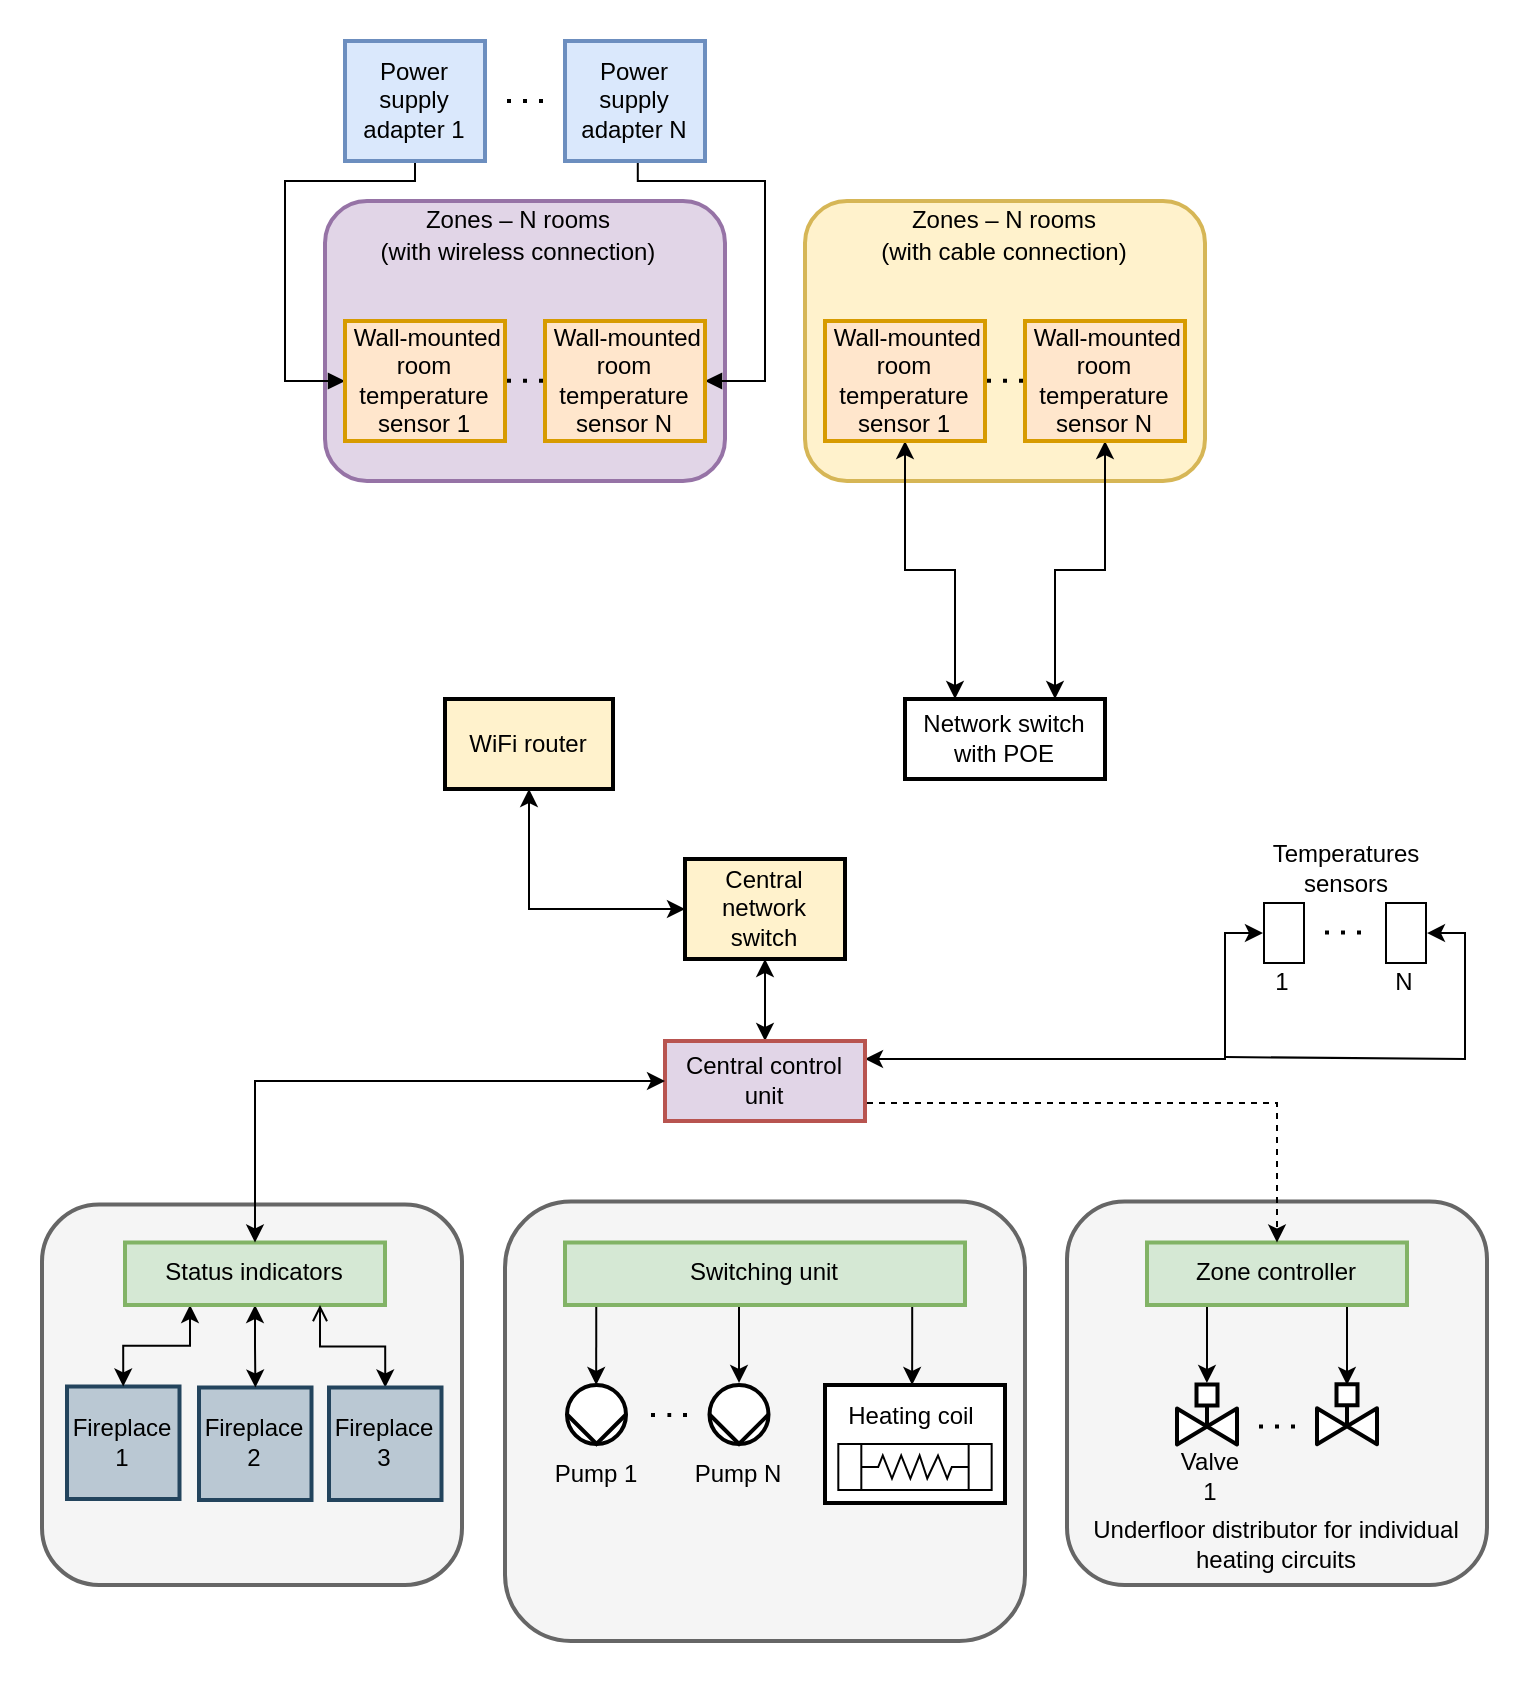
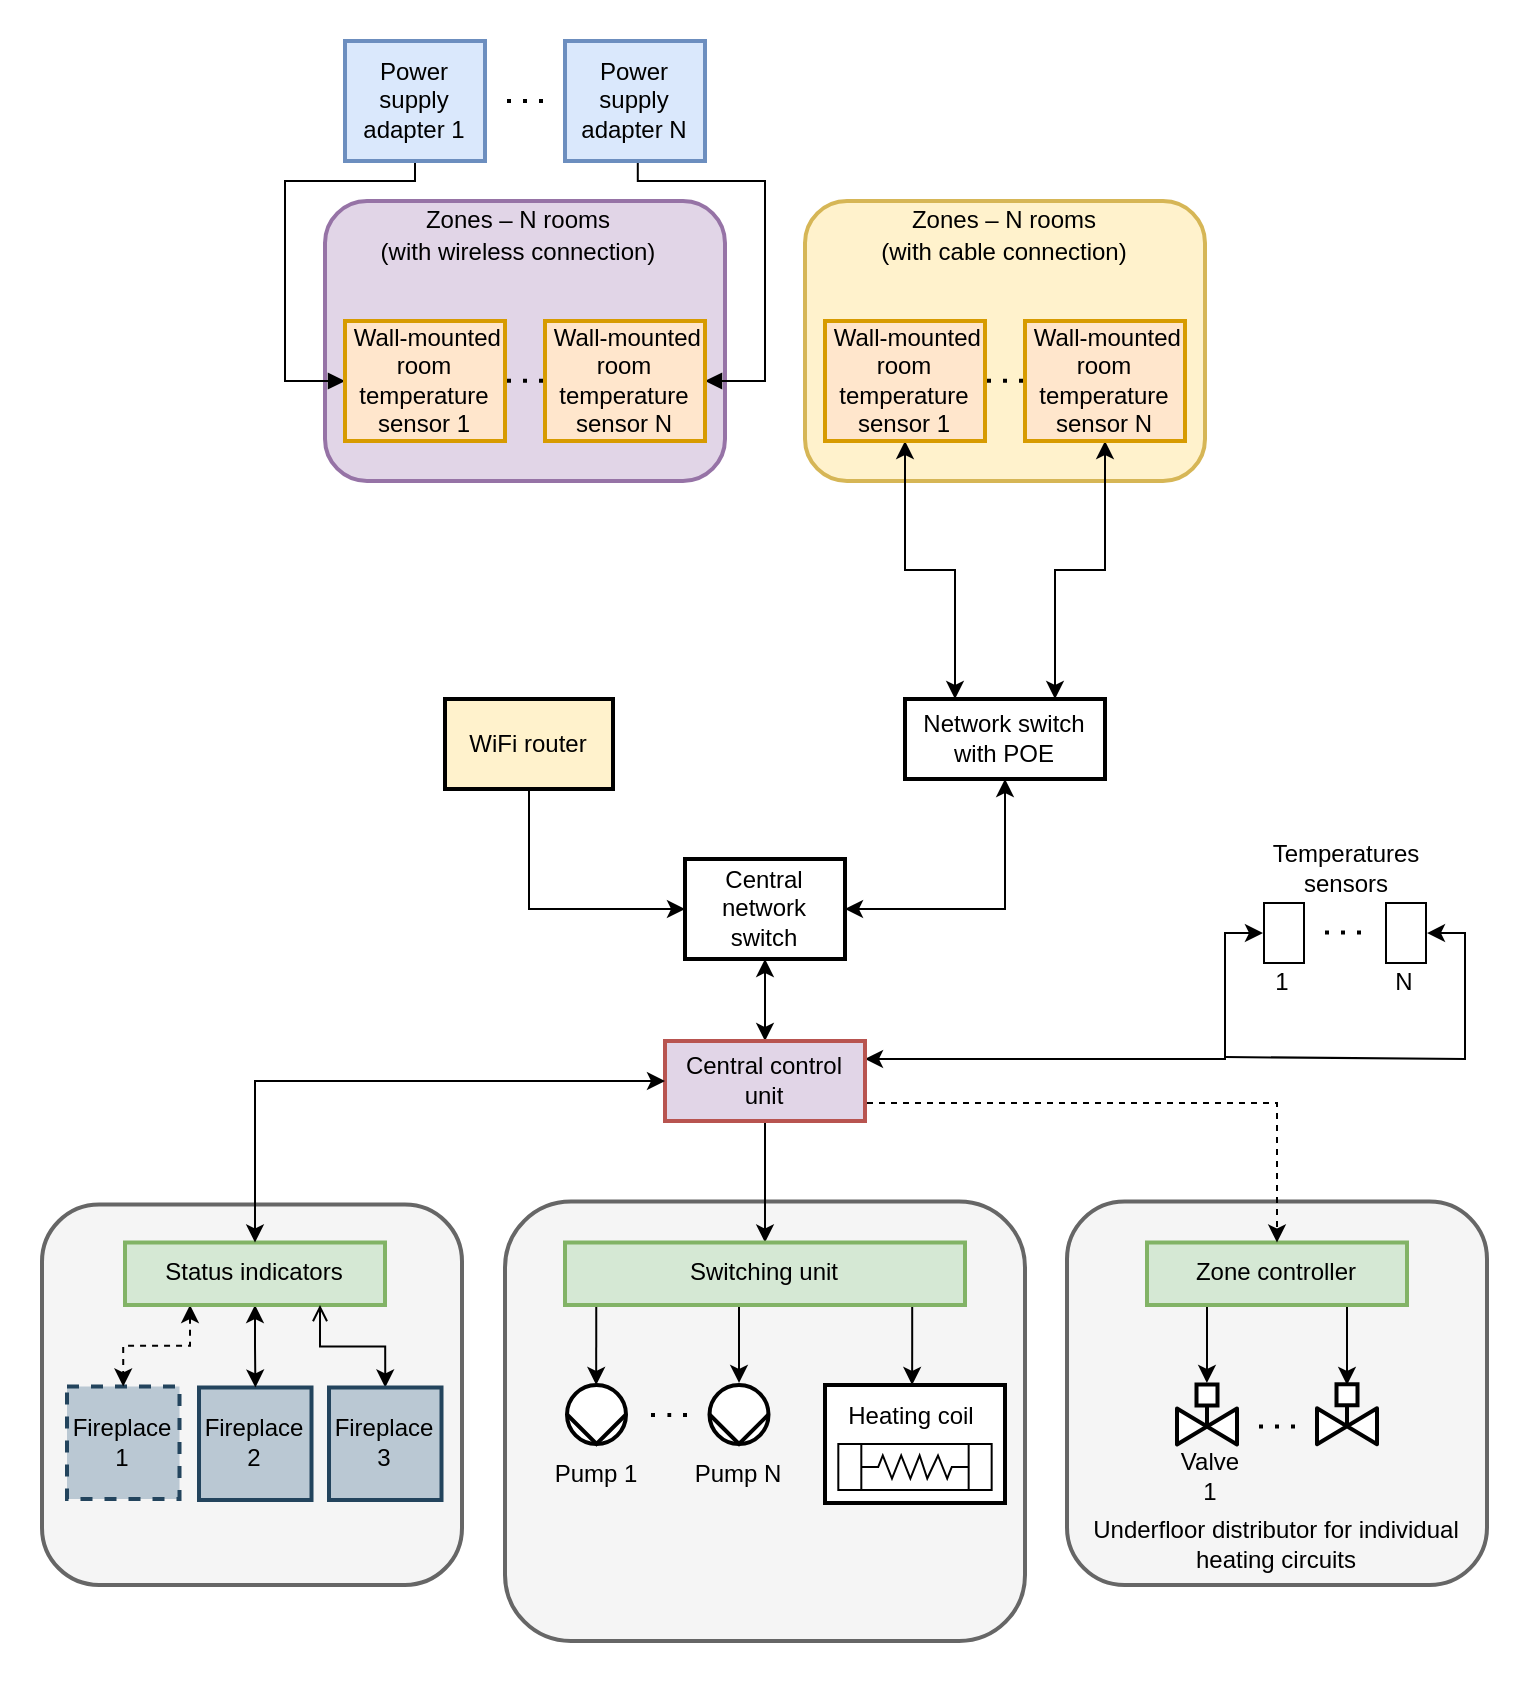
edge "WiFi router" -- "Central network switch": arrowhead classic -> none
node "Central network switch": fillcolor #fff2cc -> #ffffff
edge "Network switch with POE" -- "Central network switch": added
edge "Central control unit" -> "Switching unit": added
edge "Status indicators" -- "Fireplace 1": style solid -> dashed
node "Fireplace 1": style solid -> dashed
